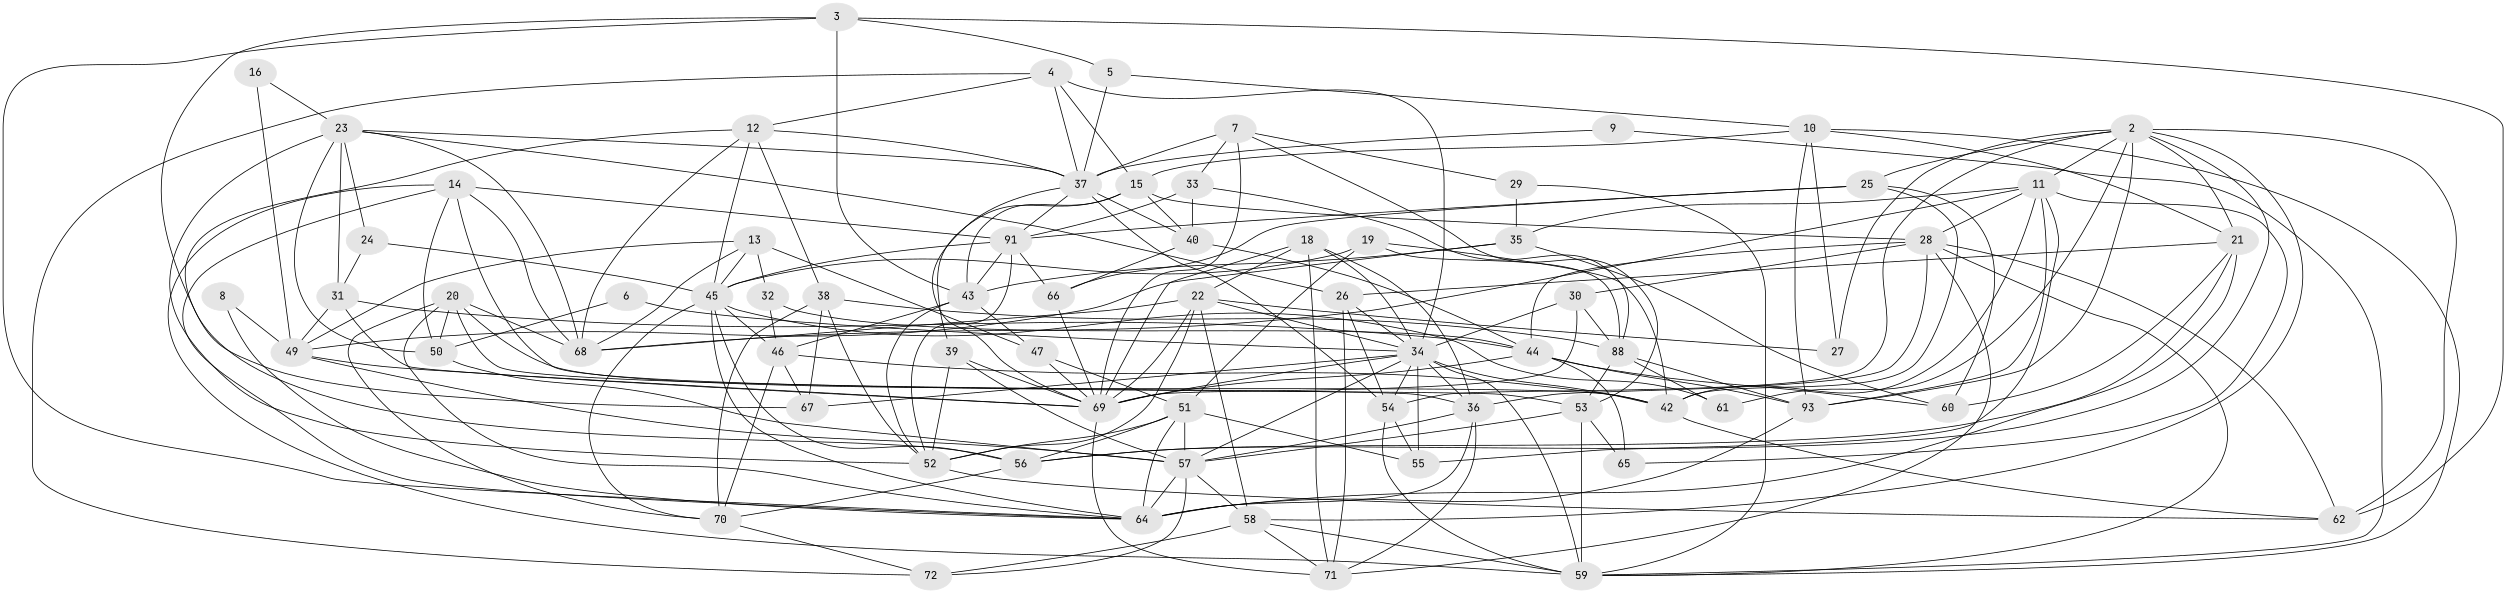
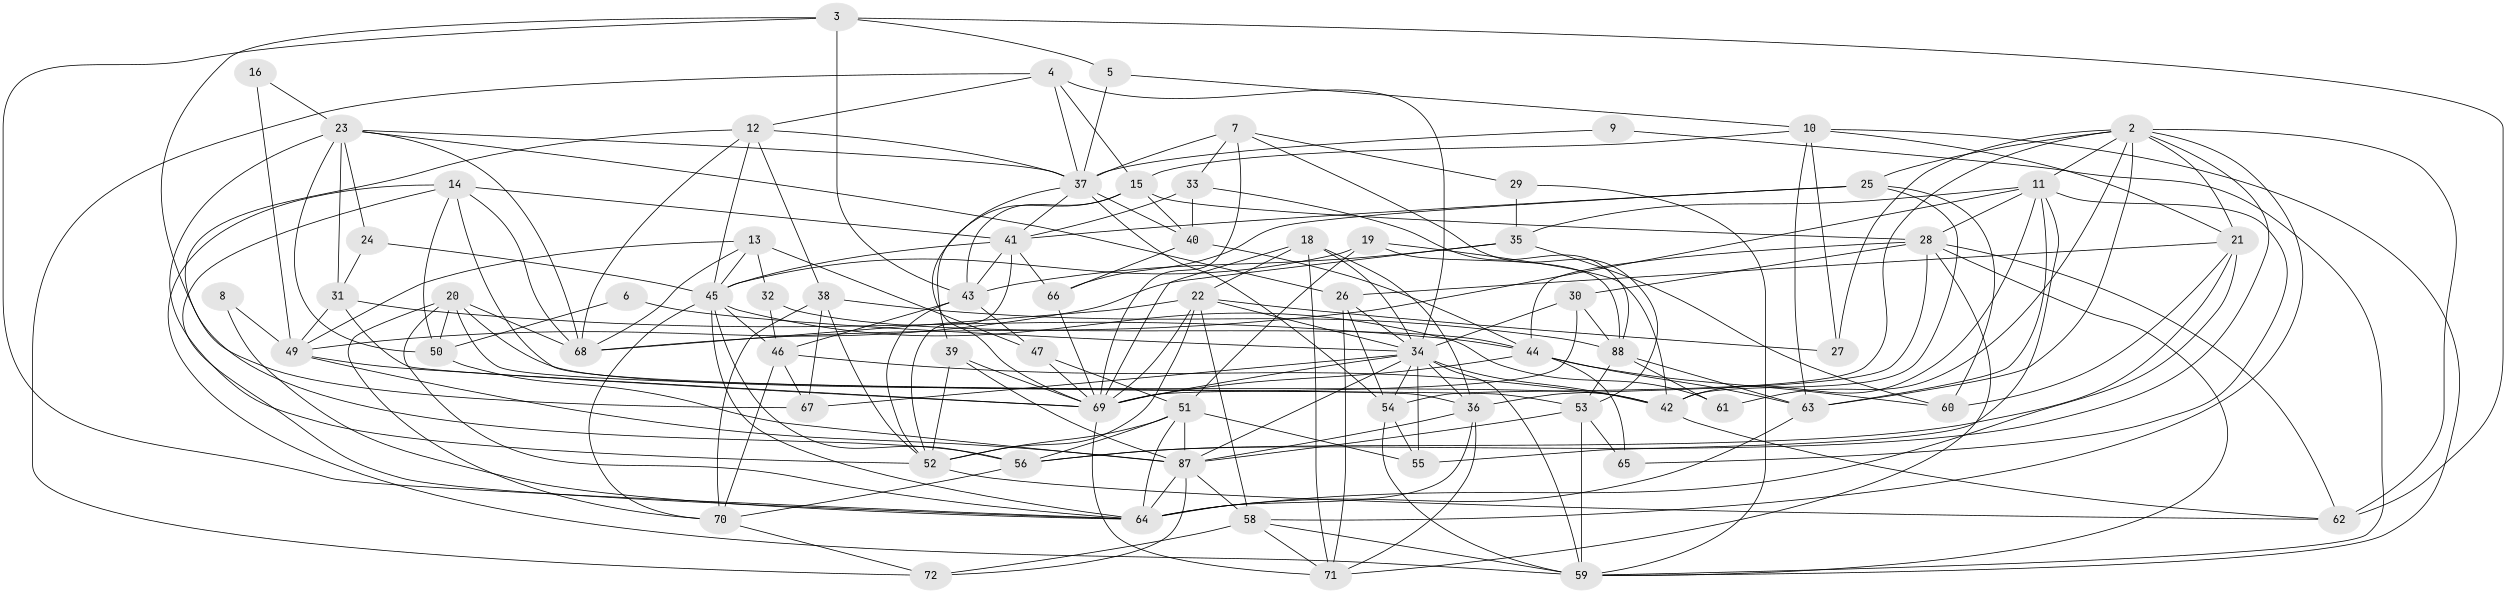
node "91": label "91" -> "41"
node "93": label "93" -> "63"
node "57": label "57" -> "87"
